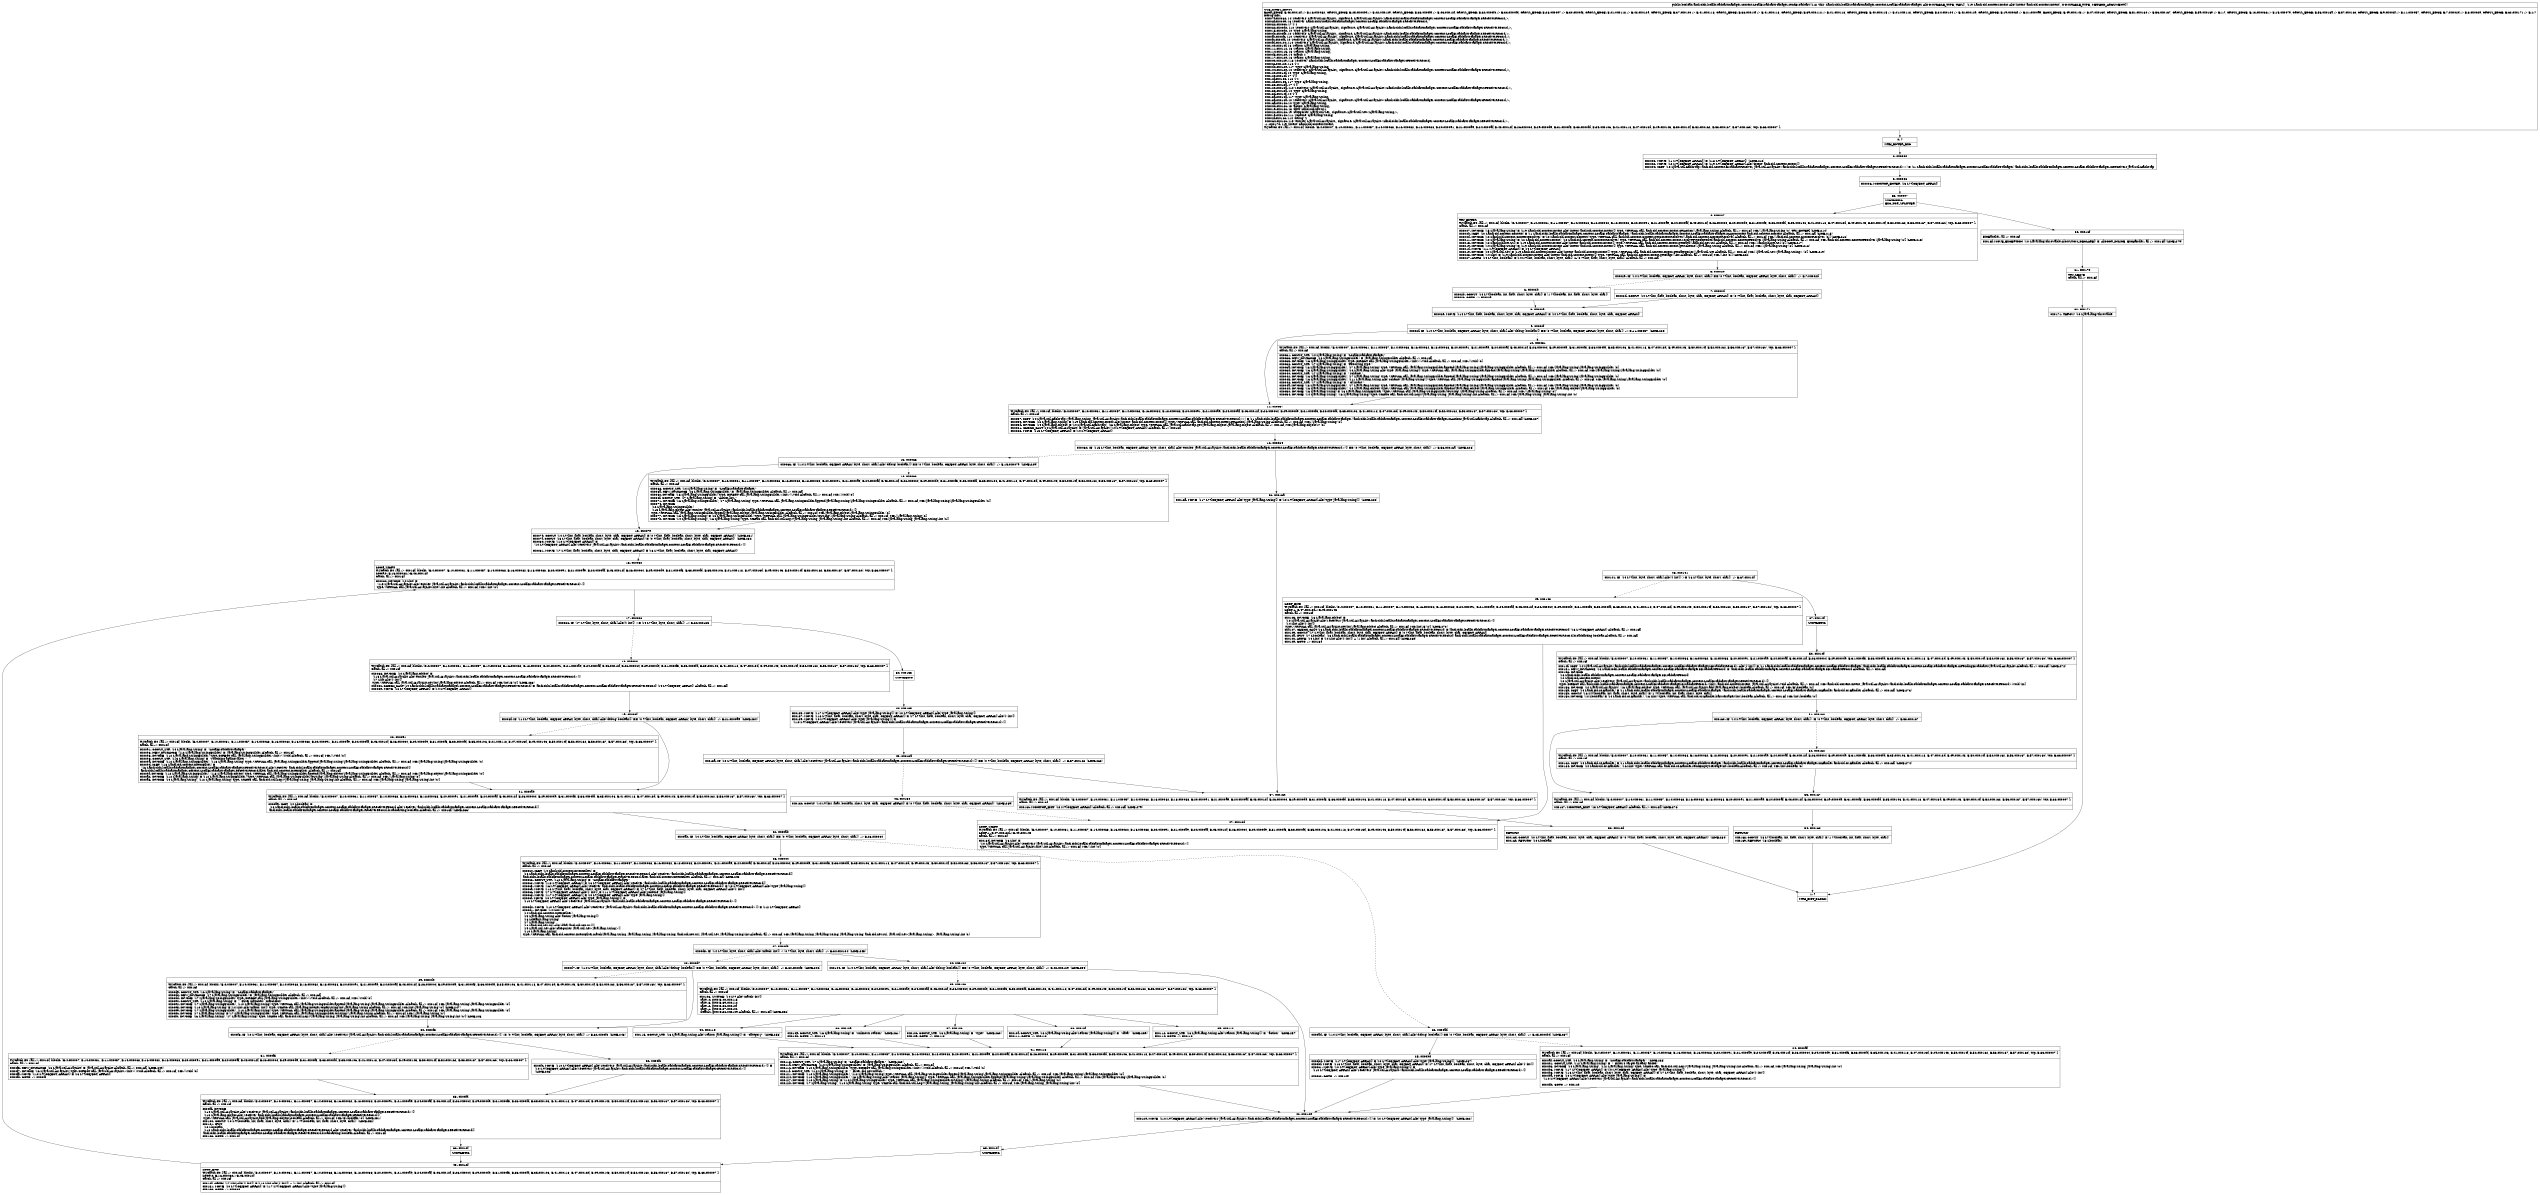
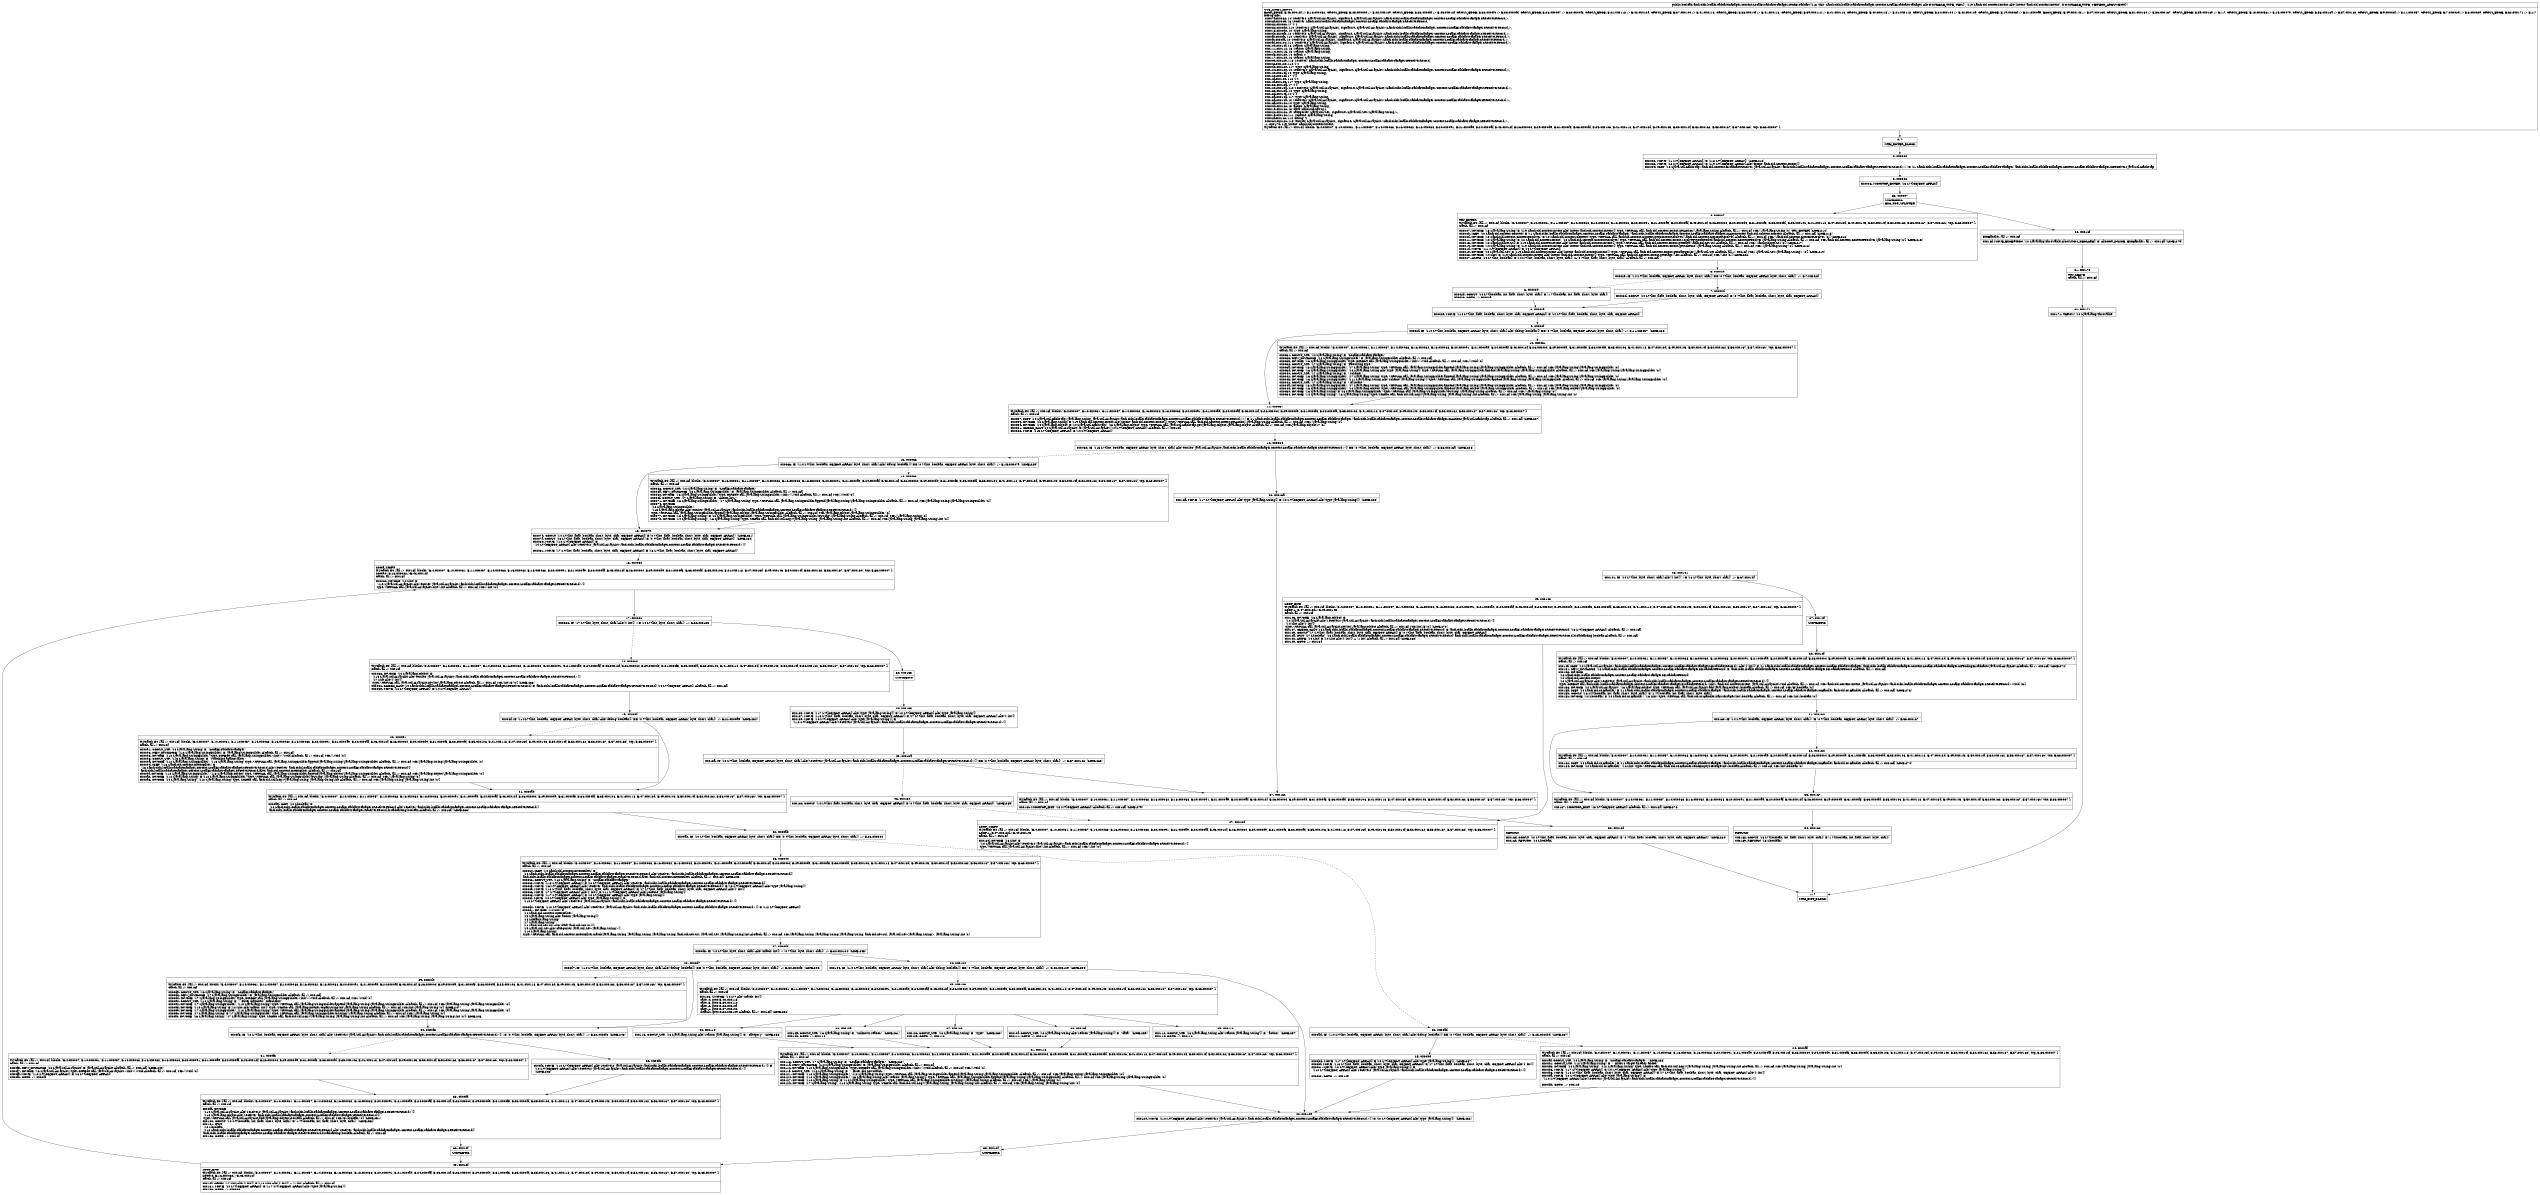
node "0: ?": text "MTH_ENTER_EXC" -> "MTH_ENTER_BLOCK"
edge "5: 0x0029" -> "7: 0x002d": added
edge "8: 0x002e" -> "9: 0x002f": added
edge "48: 0x0141" -> "49: 0x0143": removed
edge "39: 0x0112" -> "41: 0x0118": removed
